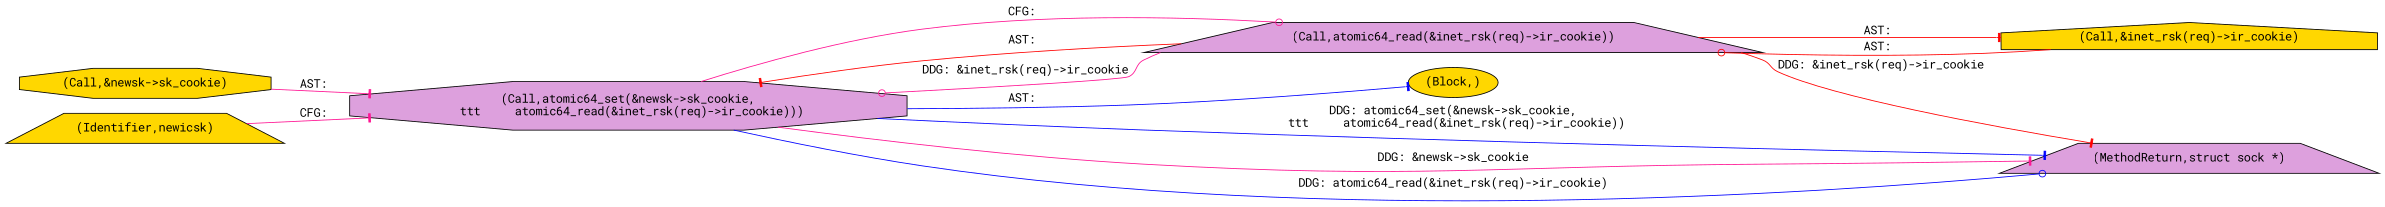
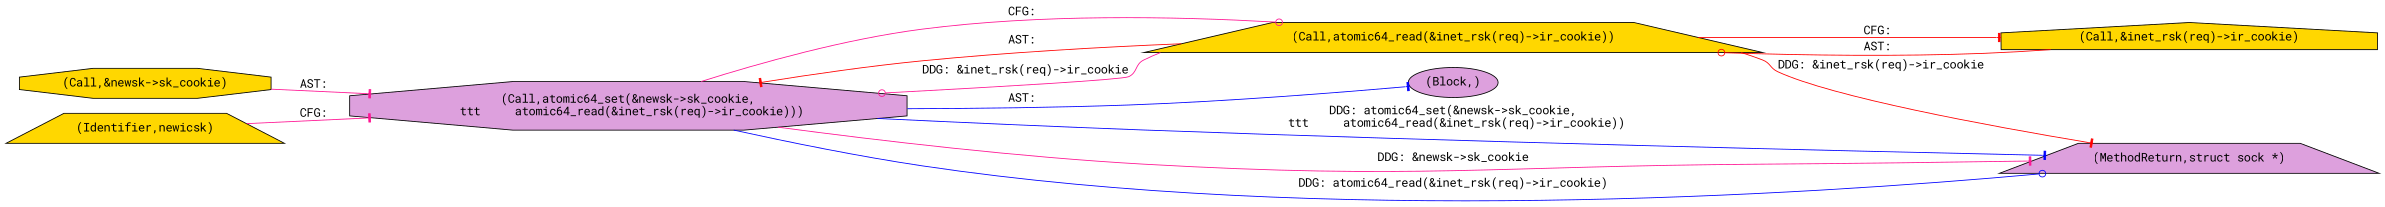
edge "(Call,atomic64_read(&inet_rsk(req)->ir_cookie))" -> "(Call,&inet_rsk(req)->ir_cookie)": label "AST: " -> "CFG: "
node "(Call,atomic64_read(&inet_rsk(req)->ir_cookie))": fillcolor plum -> gold
node "(Block,)": fillcolor gold -> plum
